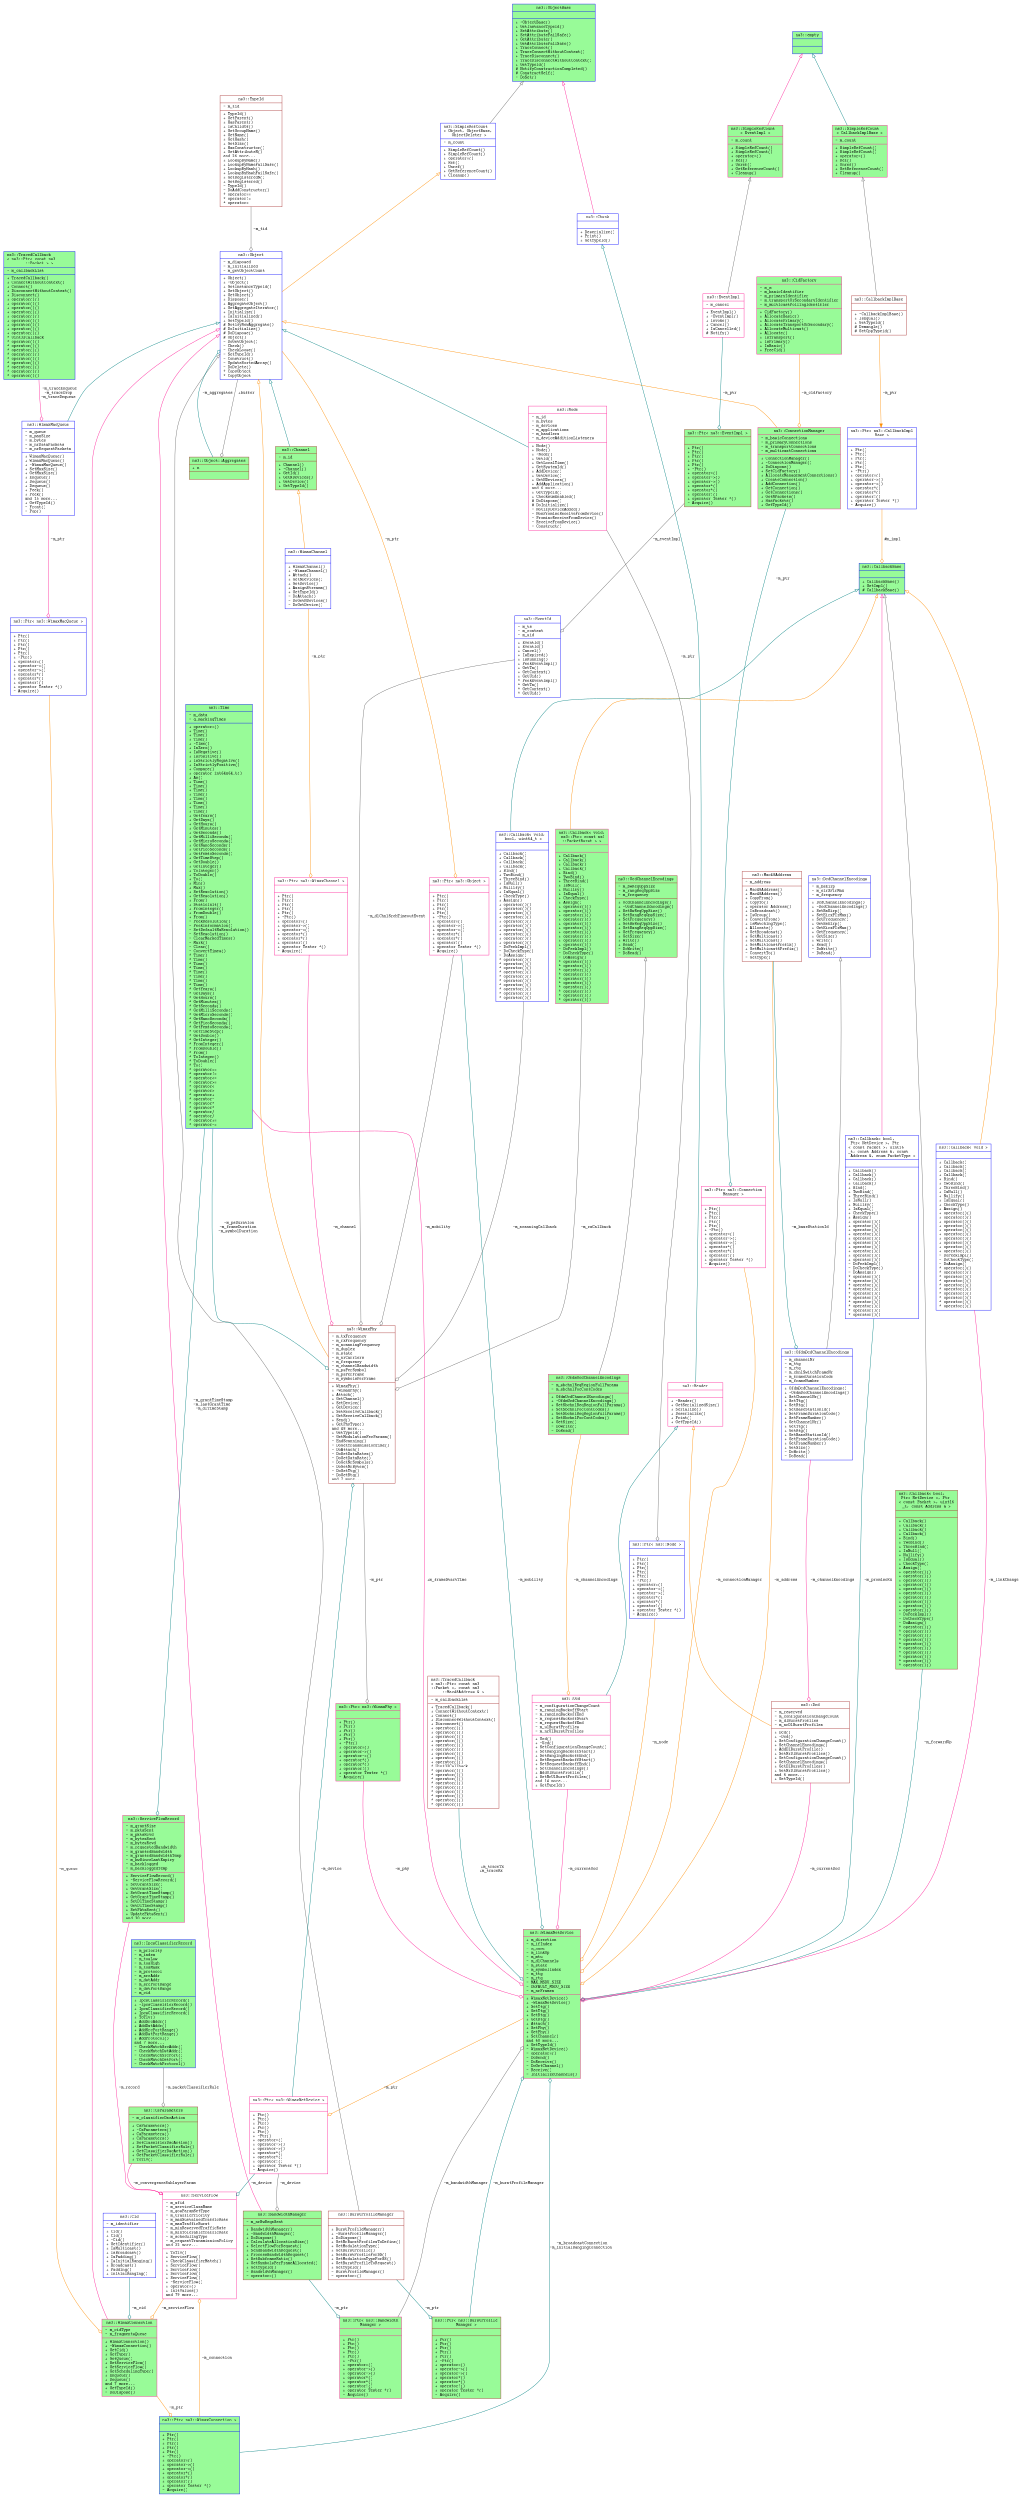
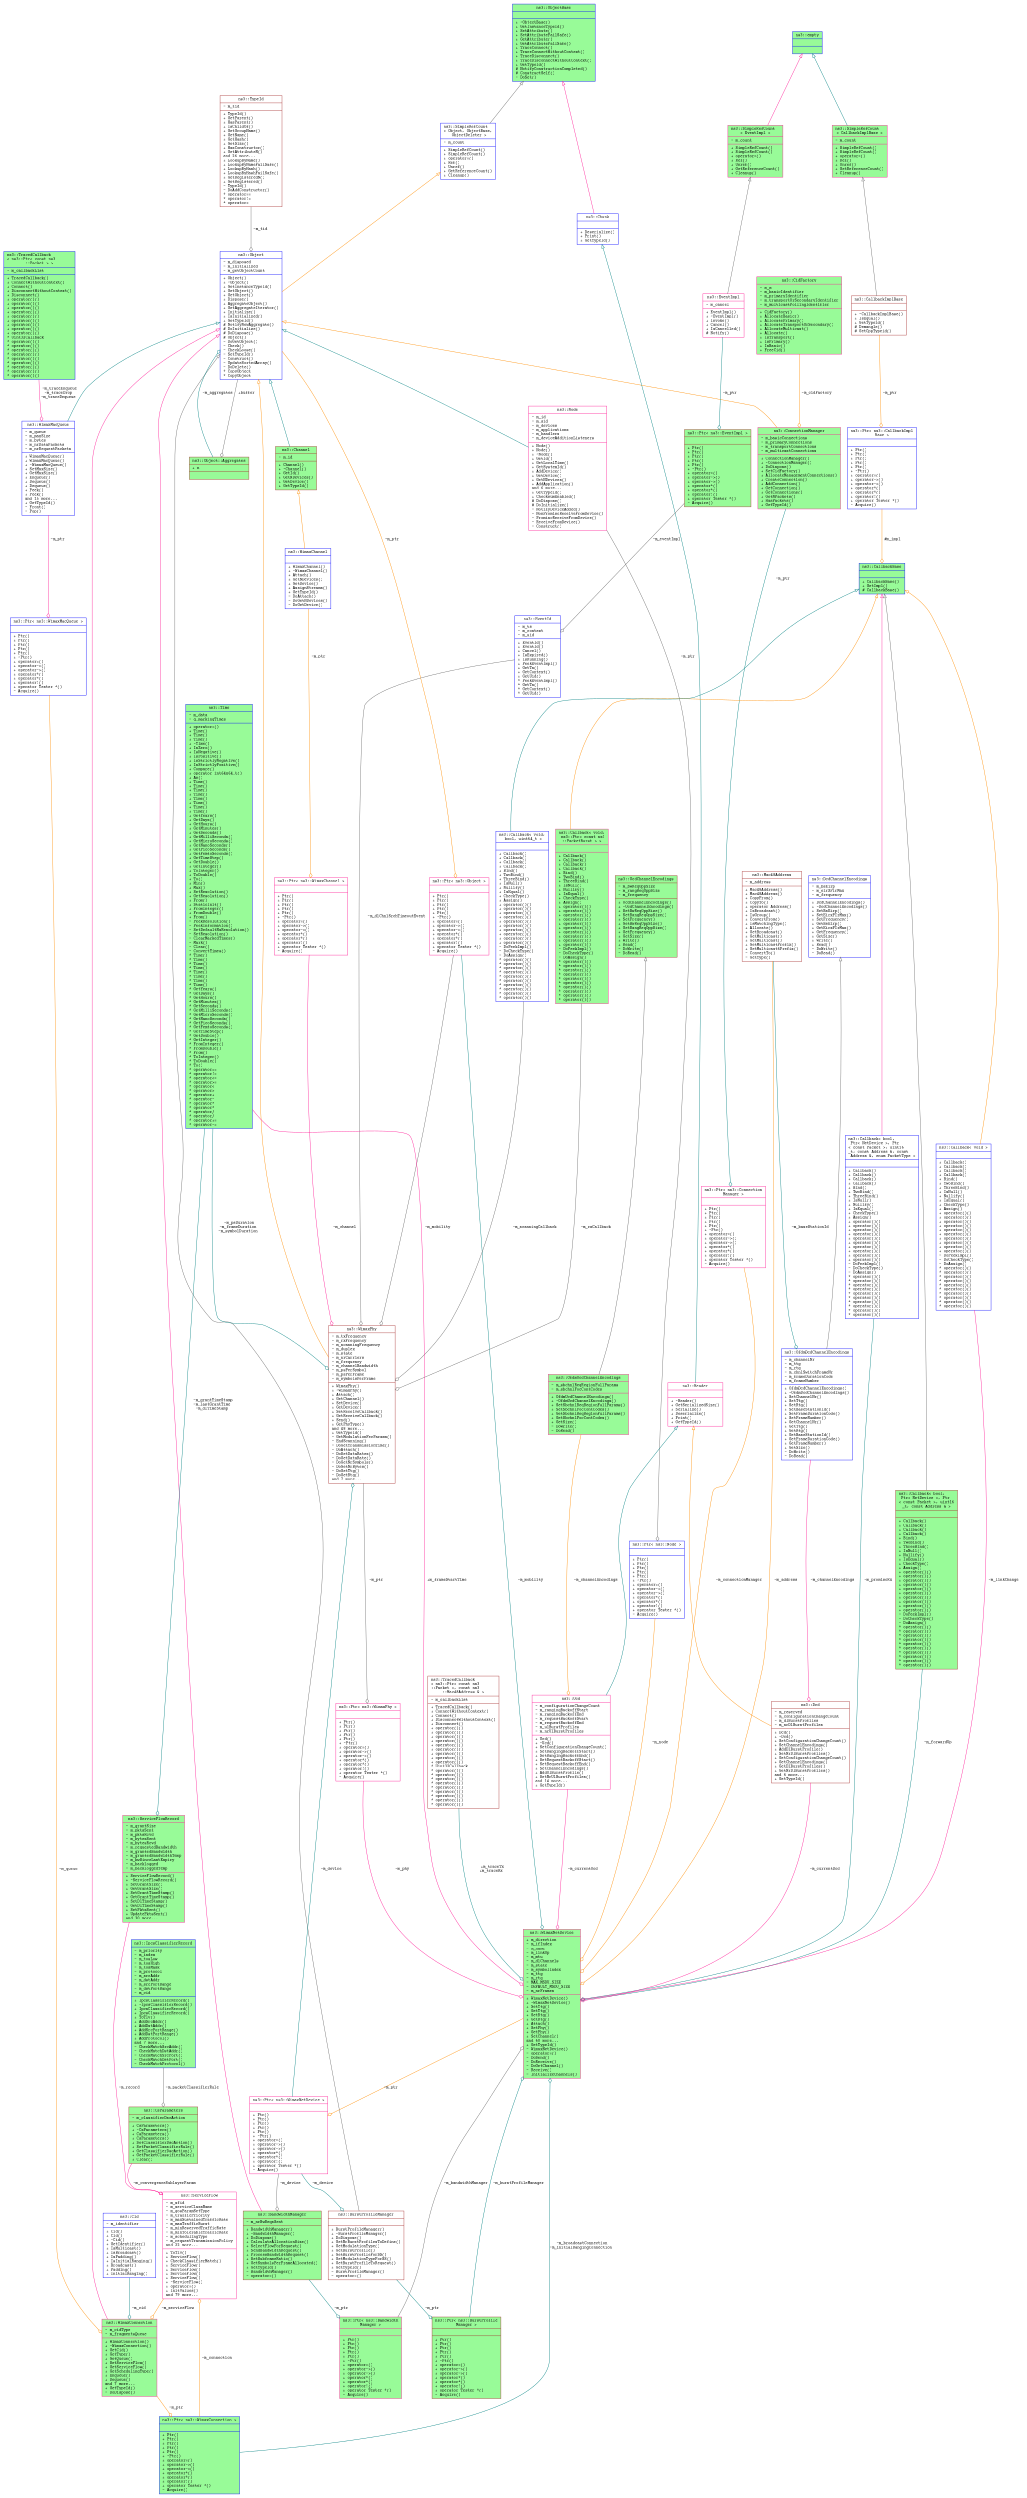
edge "ns3::CallbackImplBase" -> "ns3::Ptr< ns3::CallbackImpl": arrowhead normal -> odiamond
node "ns3::Node": text "- m_bytes" -> "- m_sid"
node "ns3::Ptr< ns3::WimaxPhy >": fillcolor palegreen -> white
node "ns3::CsParameters": text "+ ToTlv()" -> "+ Clear()"
edge "ns3::Ptr< ns3::WimaxNetDevice >" -> "ns3::ServiceFlow": now "ns3::Ptr< ns3::WimaxNetDevice >" -> "ns3::BurstProfileManager"
